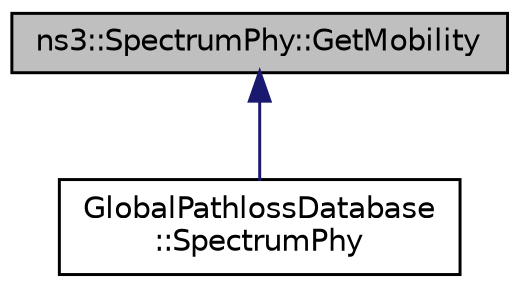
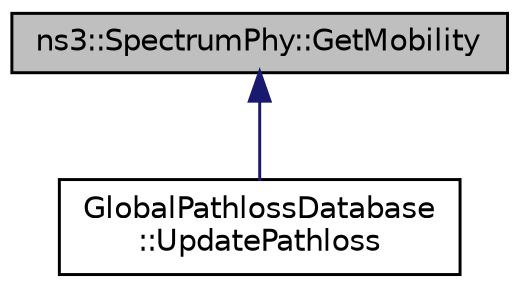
node "GlobalPathlossDatabase ::SpectrumPhy": label "GlobalPathlossDatabase ::SpectrumPhy" -> "GlobalPathlossDatabase ::UpdatePathloss"
